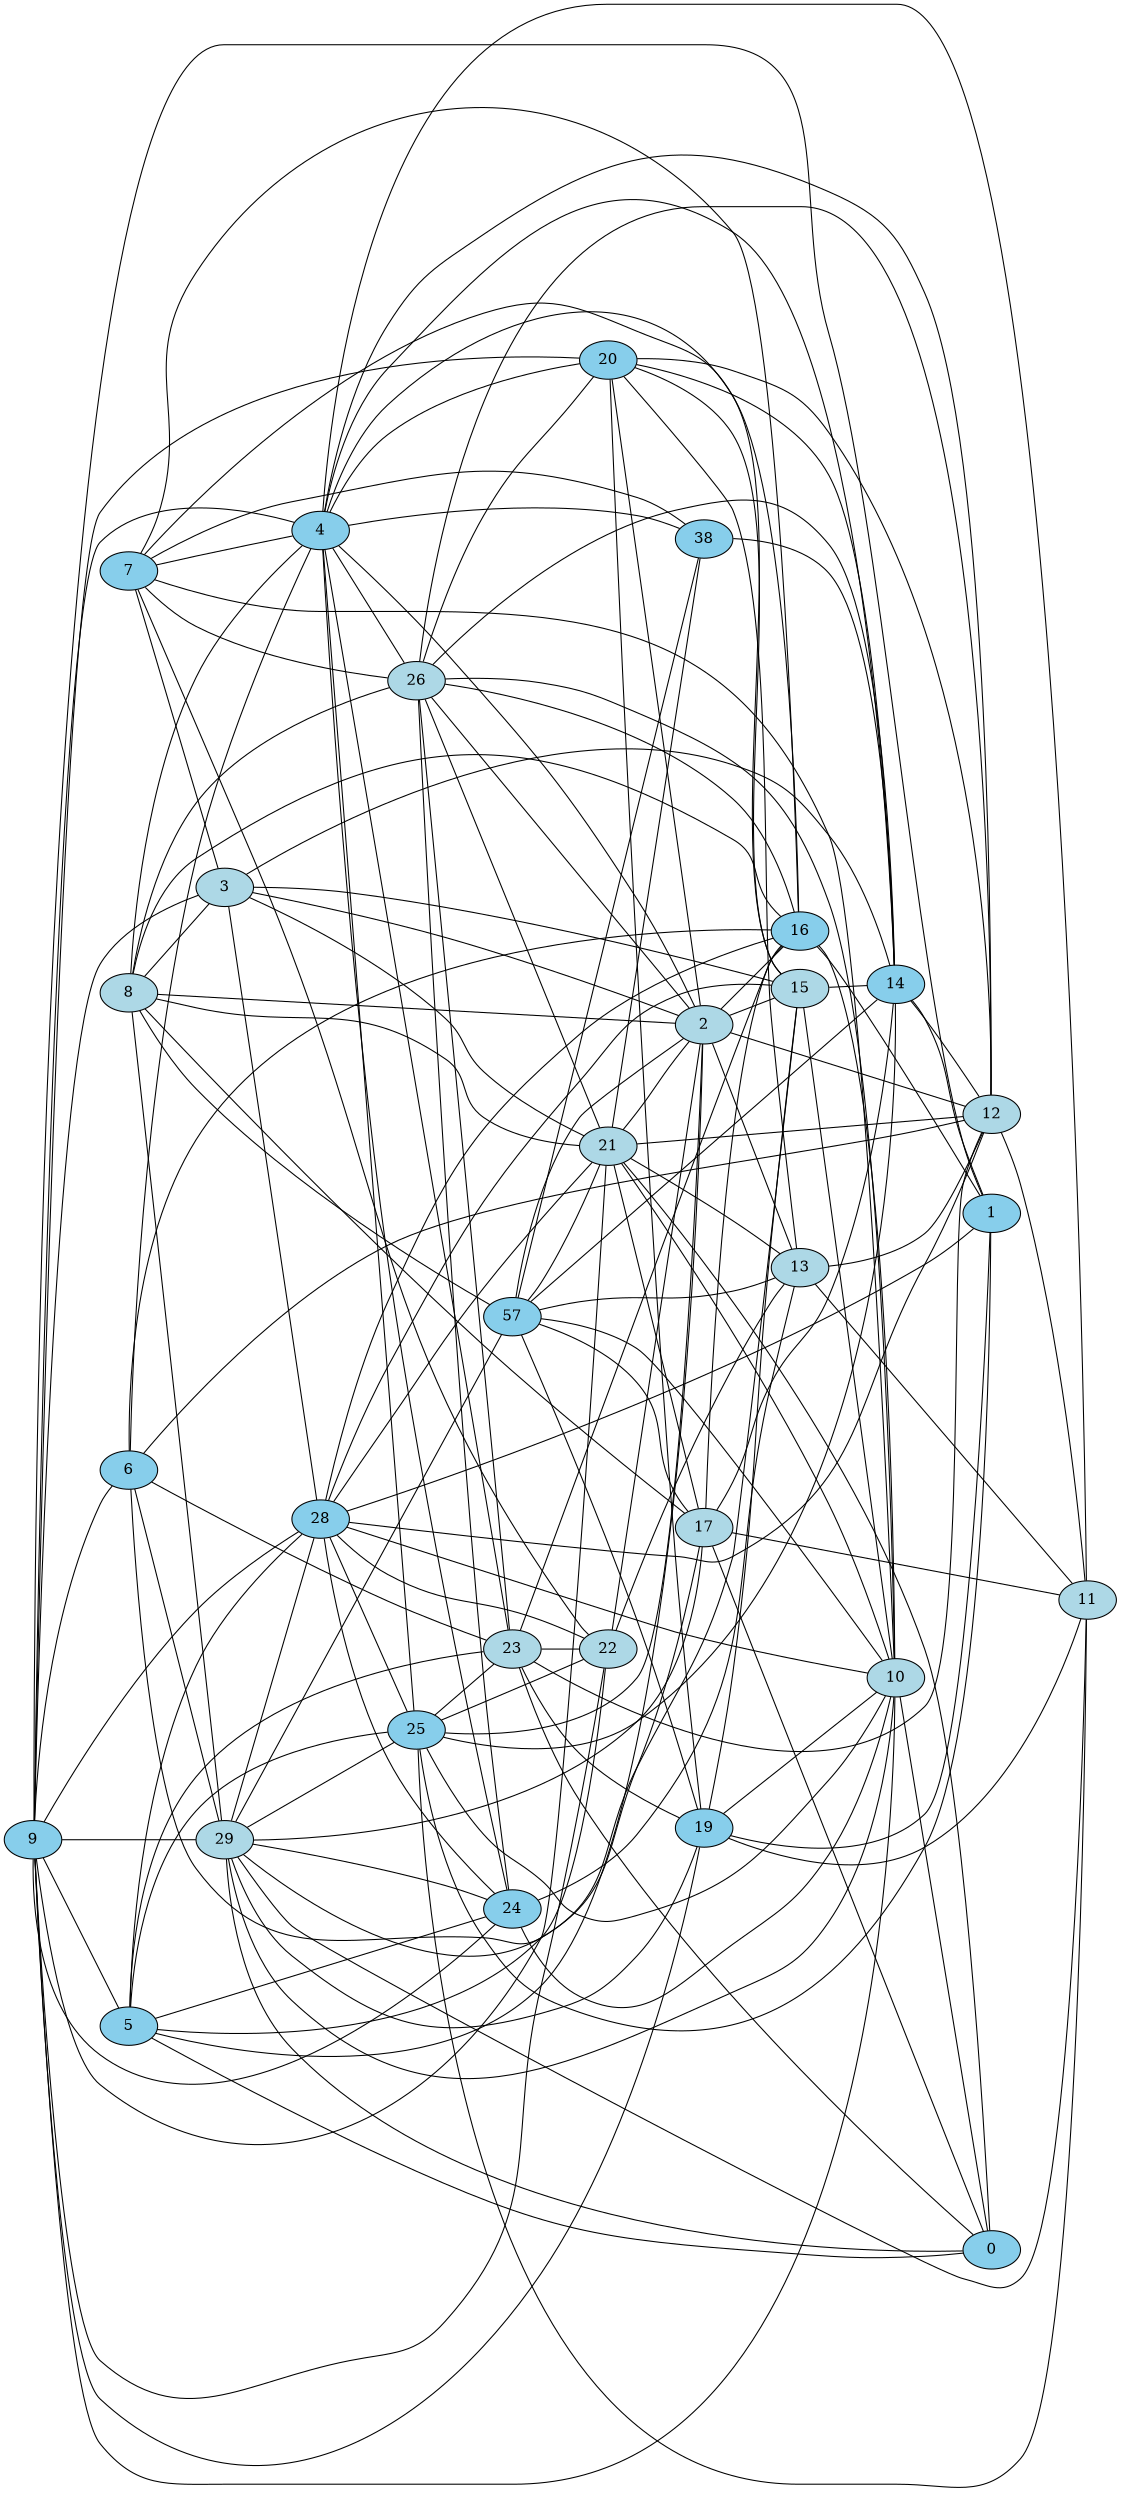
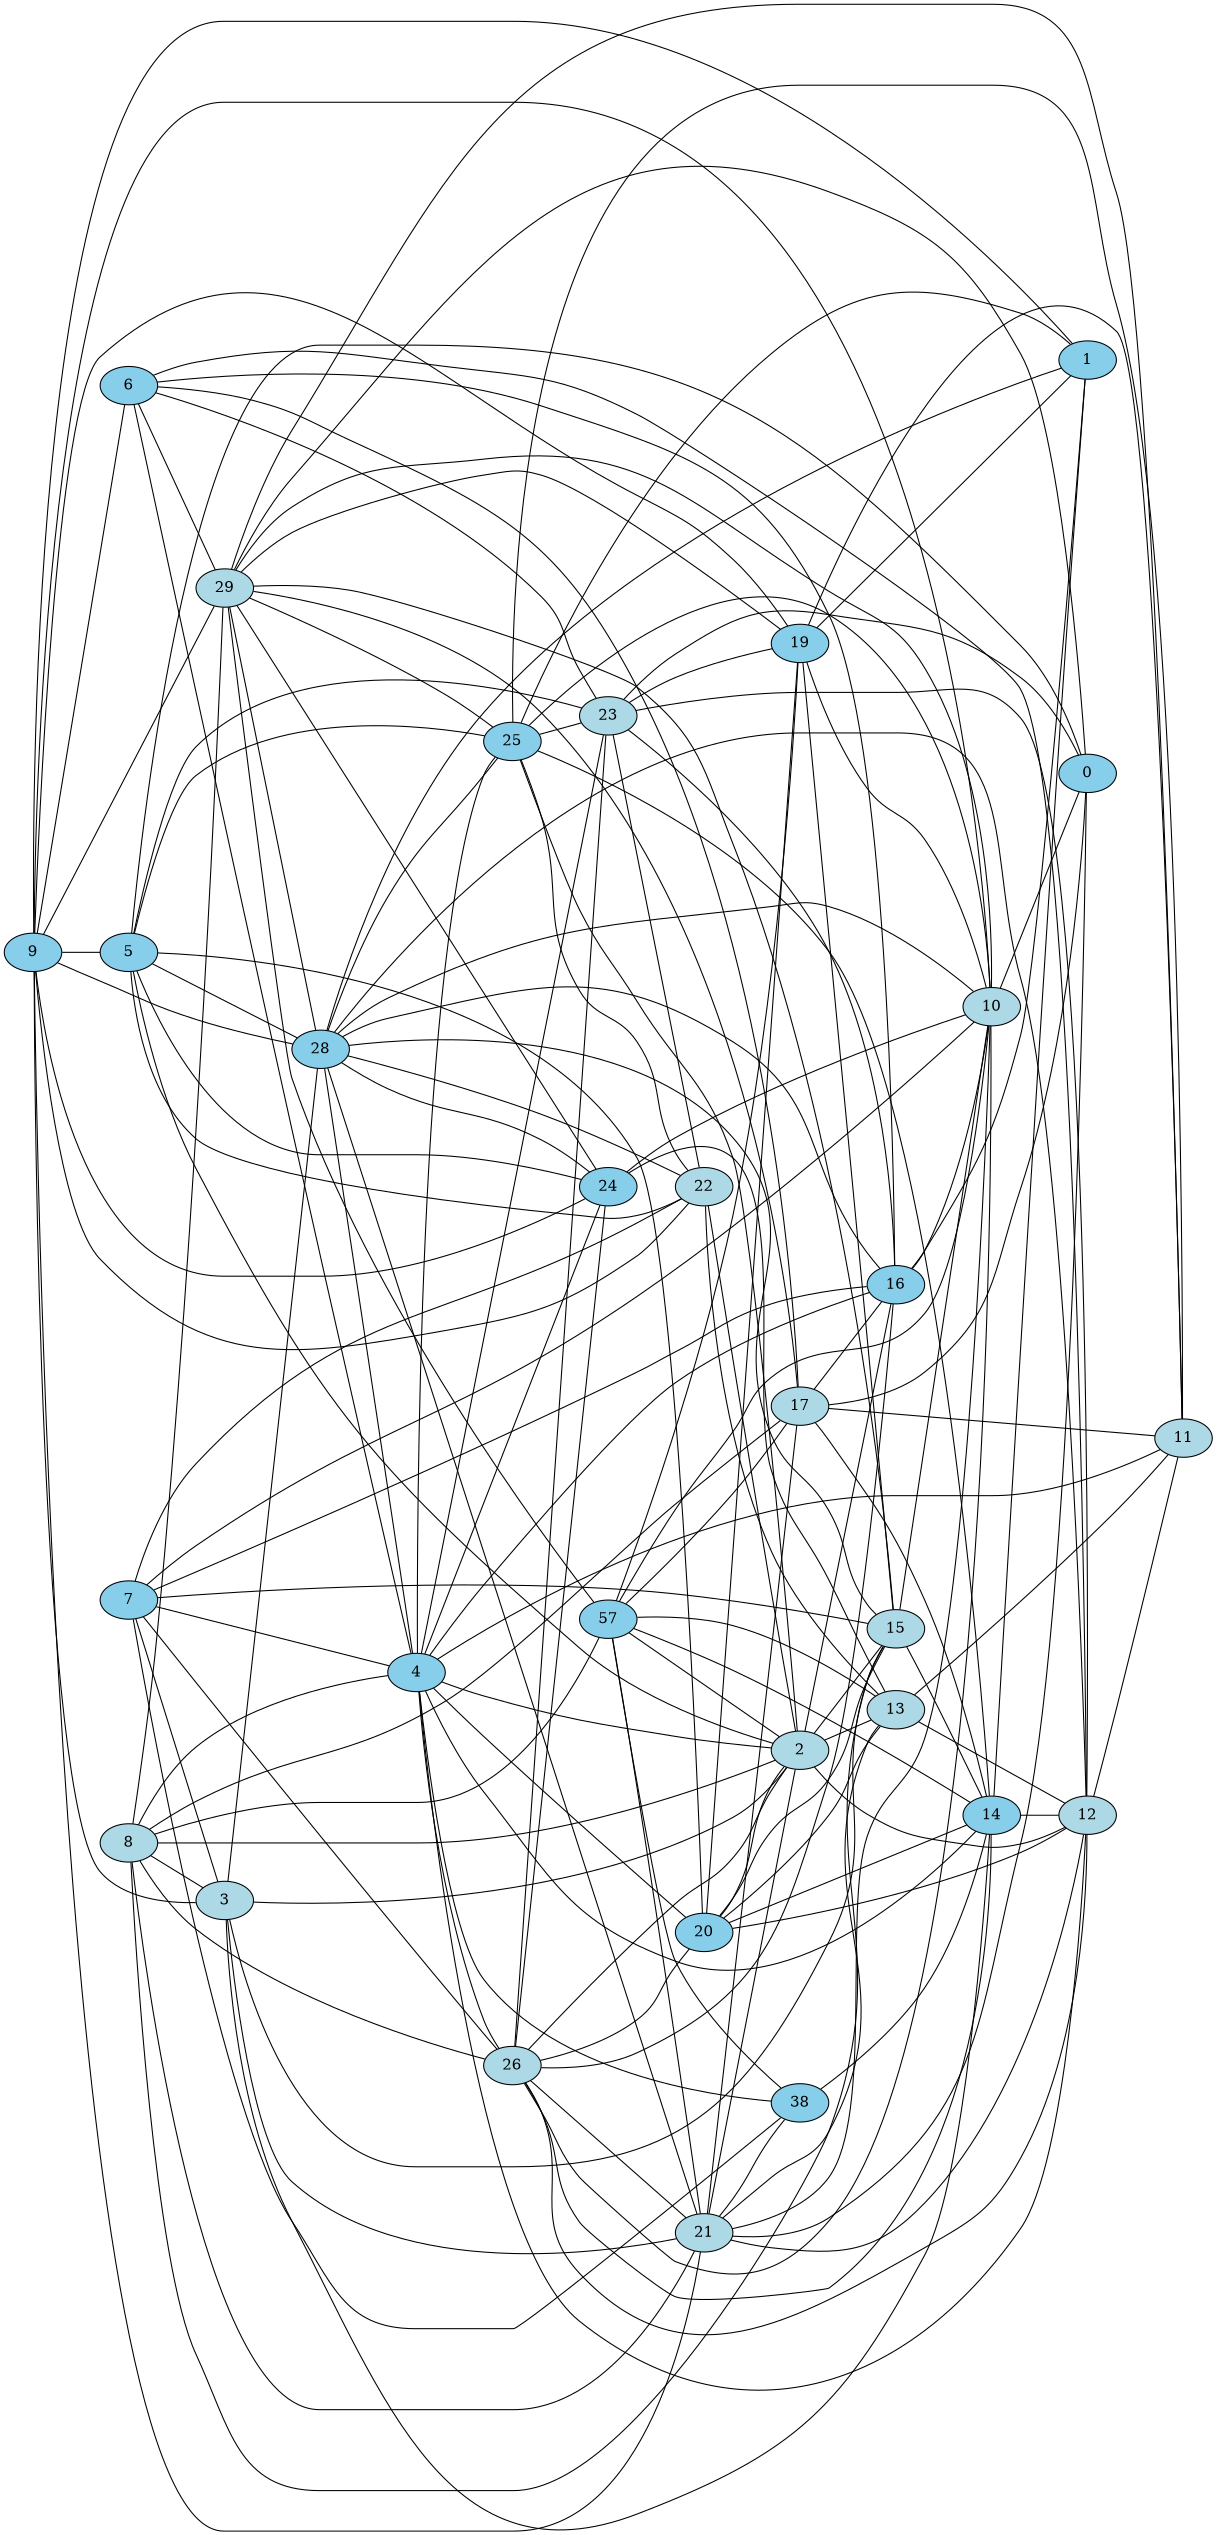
edge "20" -- "9": now "20" -- "5"
edge "16" -- "8": now "15" -- "8"
edge "4" -- "9": now "4" -- "28"
